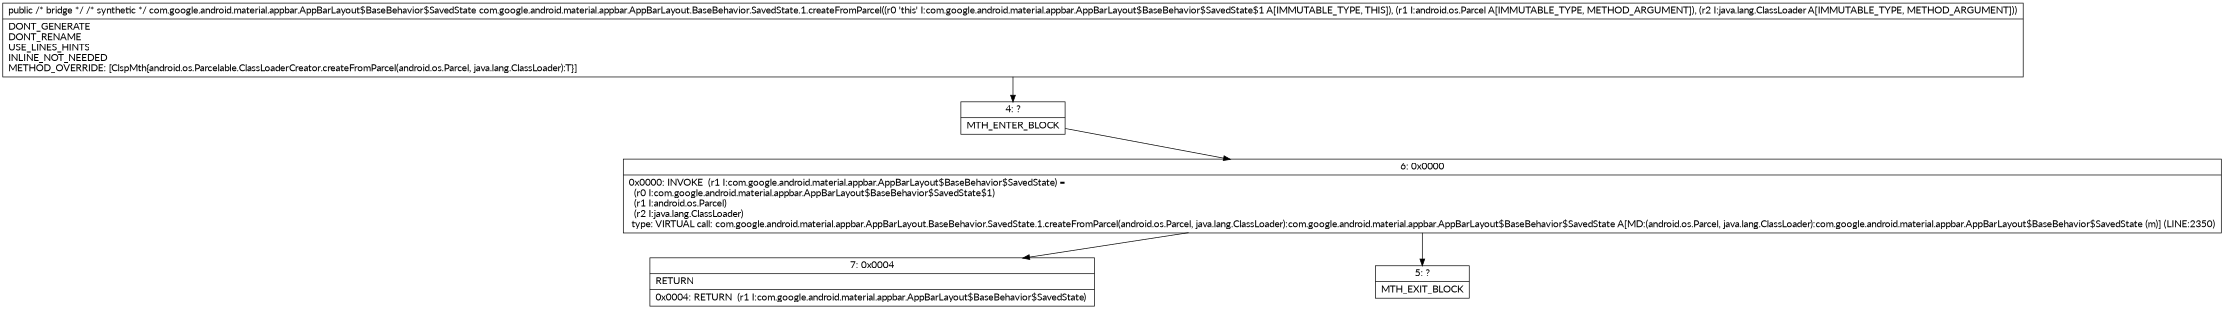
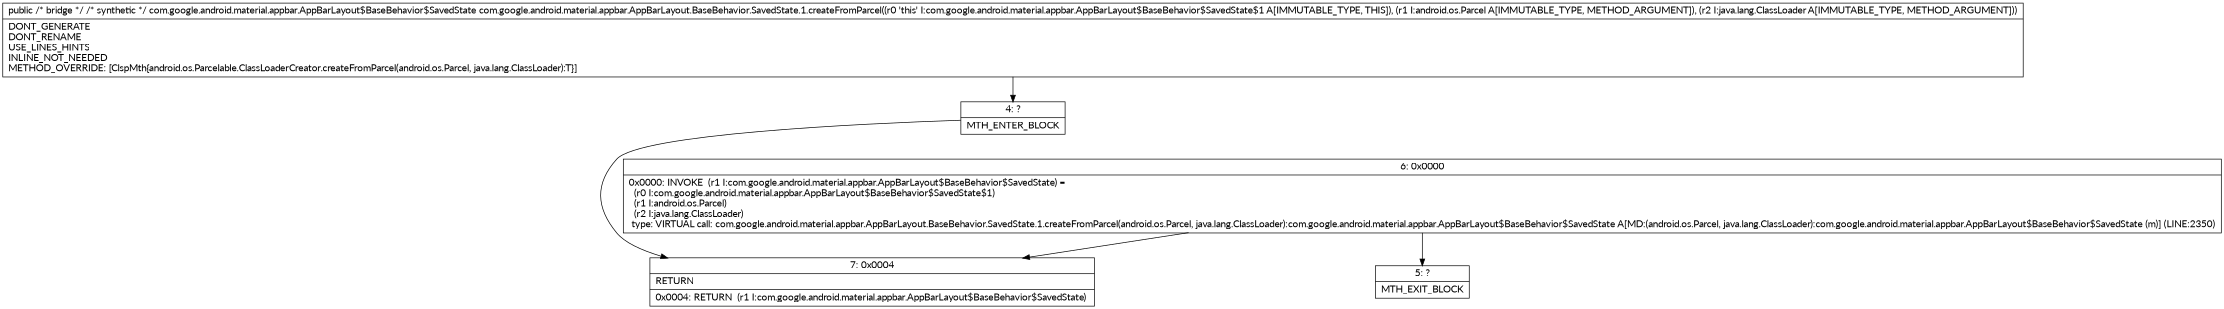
edge "4: ?" -> "6: 0x0000": now "4: ?" -> "7: 0x0004"
